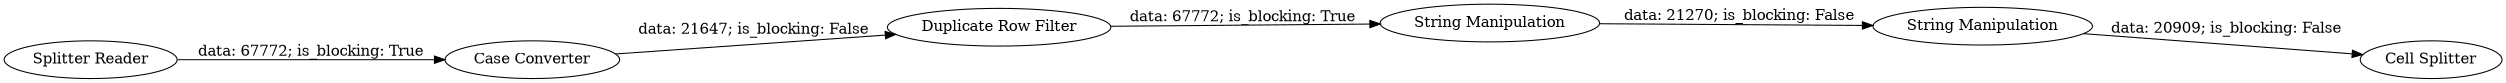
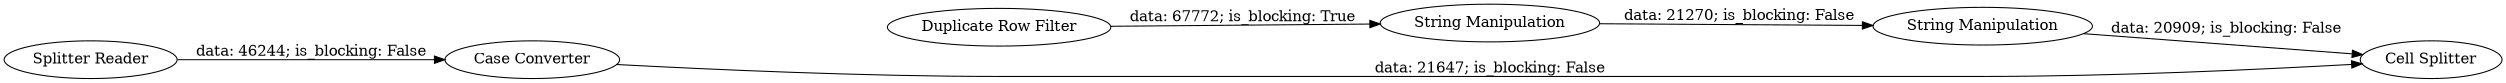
edge "Case Converter" -> "Duplicate Row Filter": now "Case Converter" -> "Cell Splitter"
edge "Splitter Reader" -> "Case Converter": label "data: 67772; is_blocking: True" -> "data: 46244; is_blocking: False"
